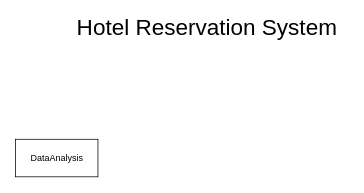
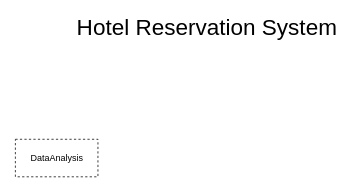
node "DataAnalysis": style solid -> dashed
